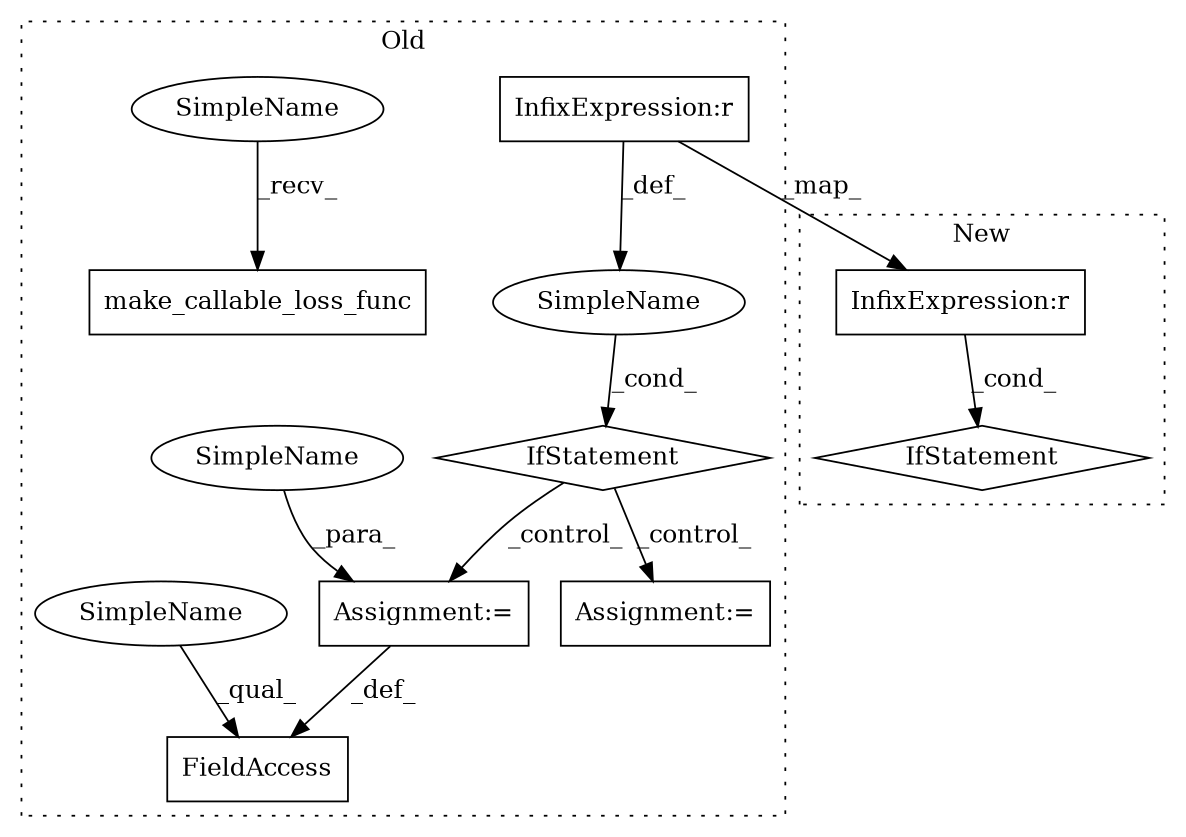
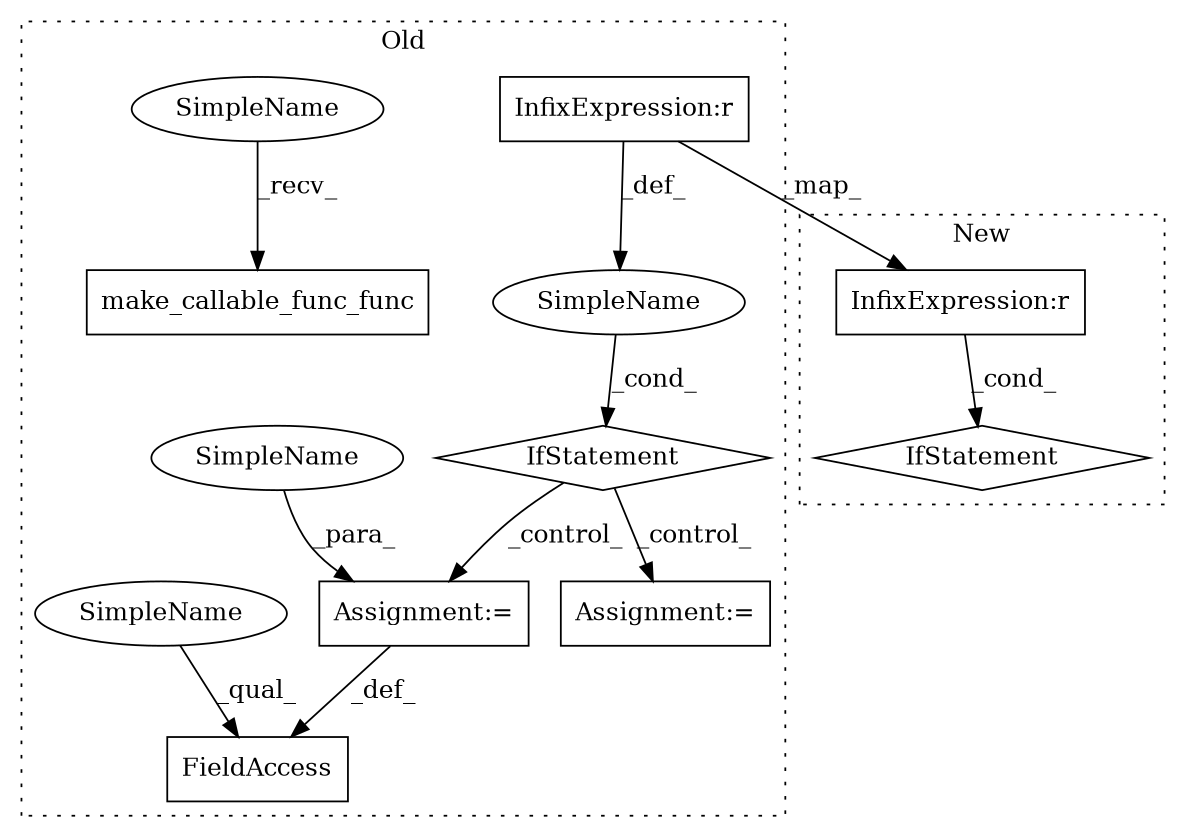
node "make_callable_loss_func": label "make_callable_loss_func" -> "make_callable_func_func"
